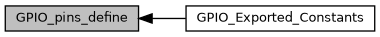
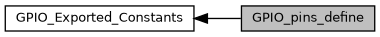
edge "GPIO_Exported_Constants" -> "GPIO_pins_define": reversed
